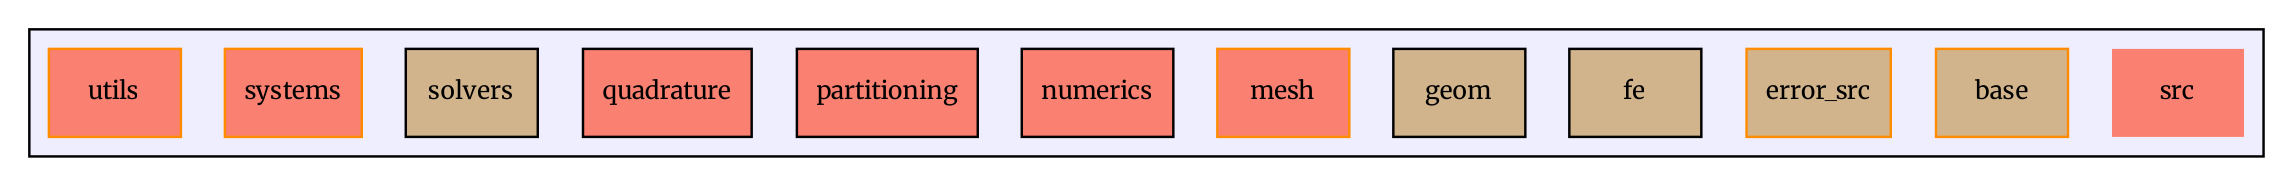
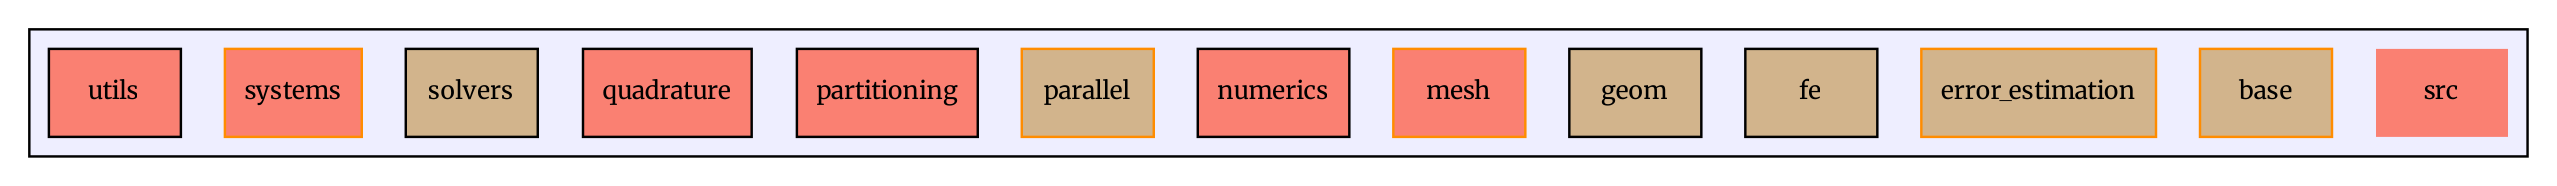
node "utils": color darkorange -> black
node "parallel": added
node "error_src": label "error_src" -> "error_estimation"
